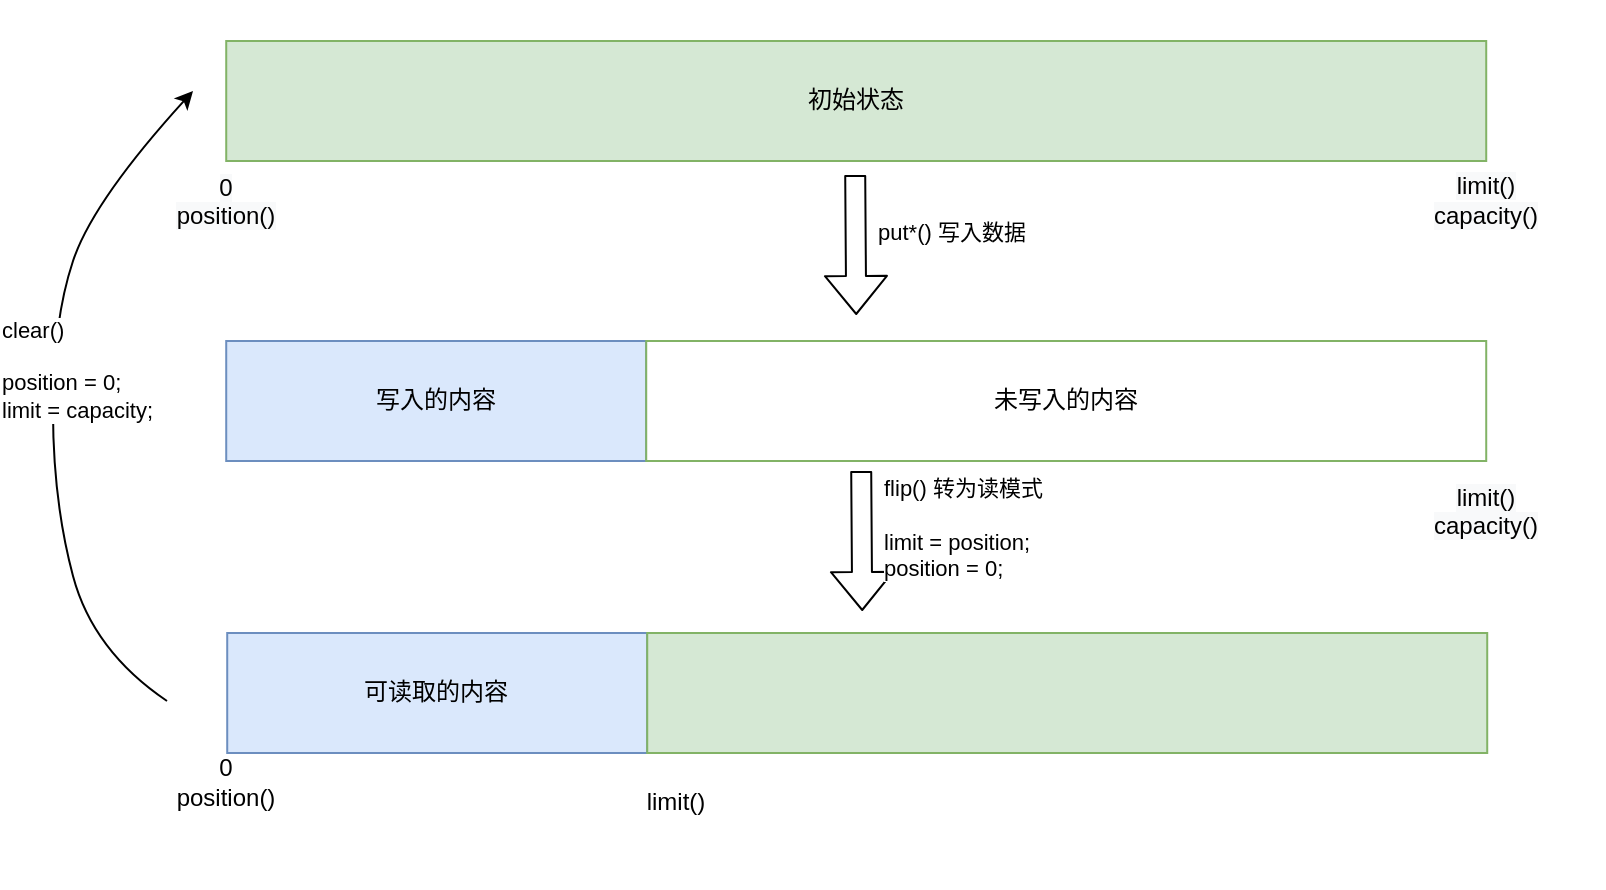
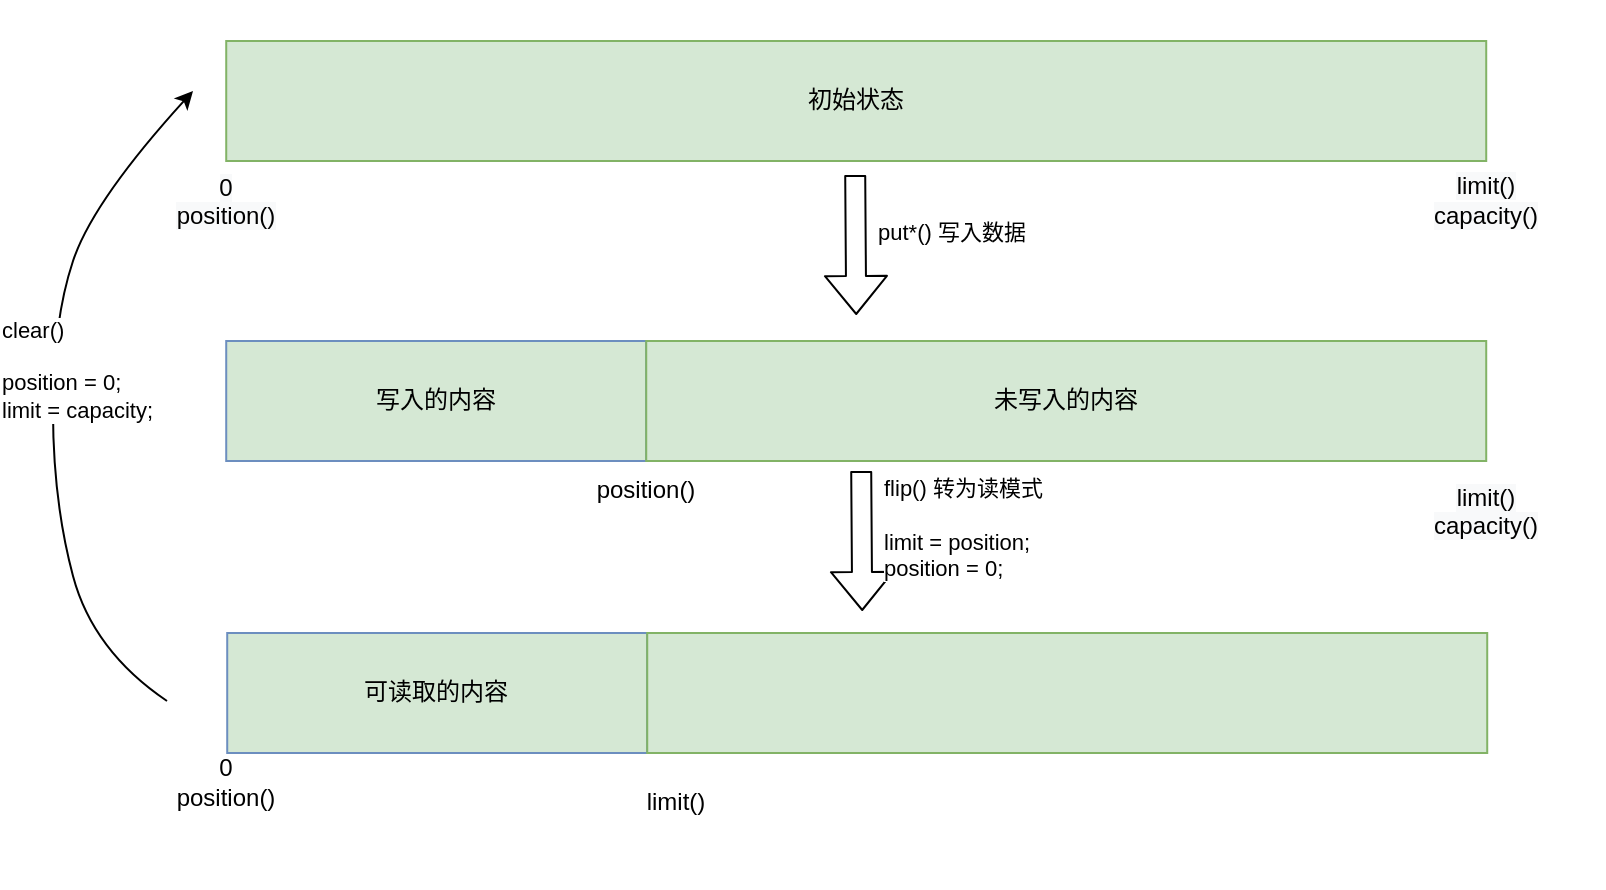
node "写入的内容": fillcolor #dae8fc -> #d5e8d4
node "未写入的内容": fillcolor #ffffff -> #d5e8d4
node "position()": added
node "可读取的内容": fillcolor #dae8fc -> #d5e8d4
